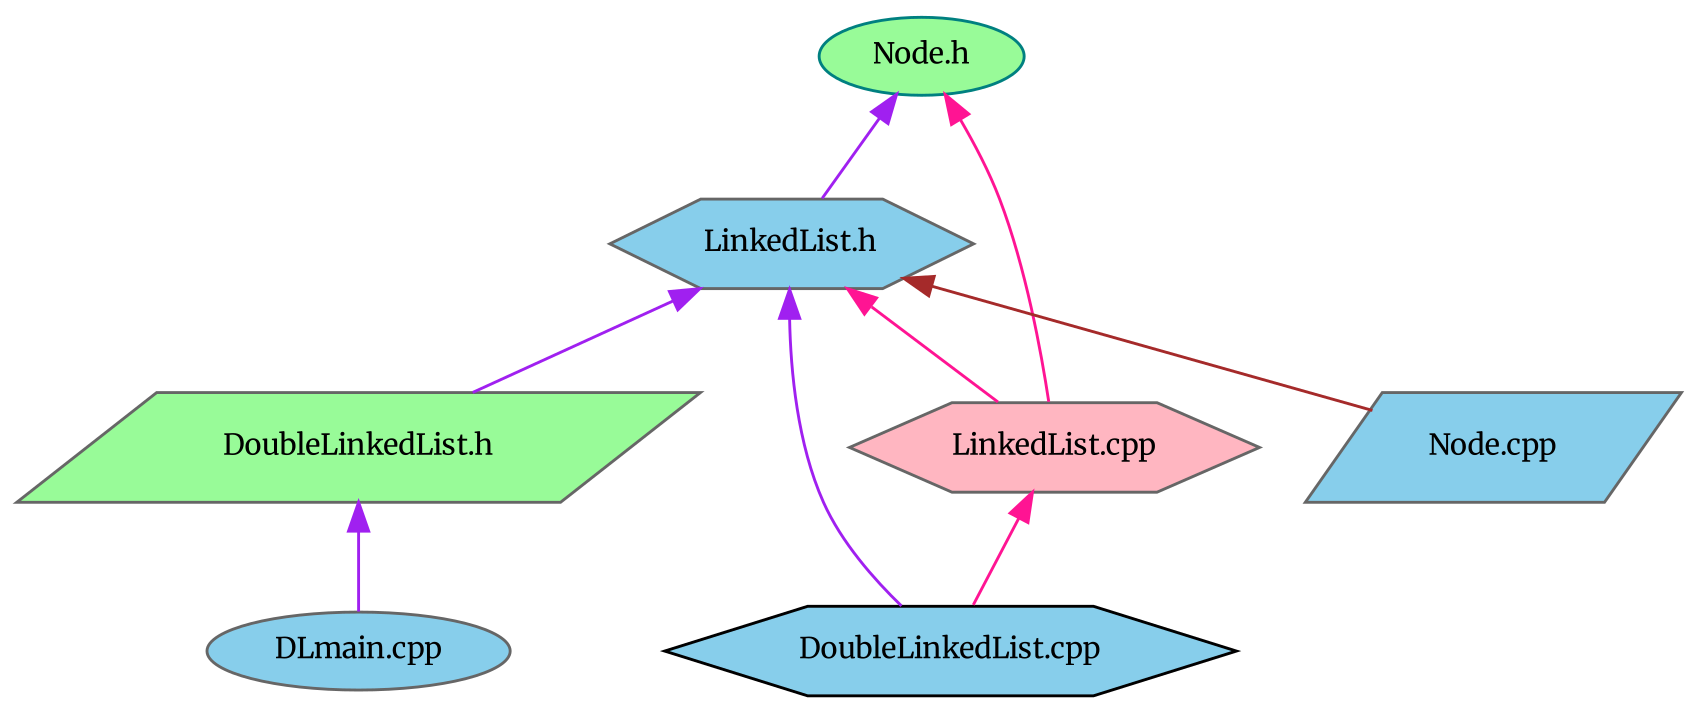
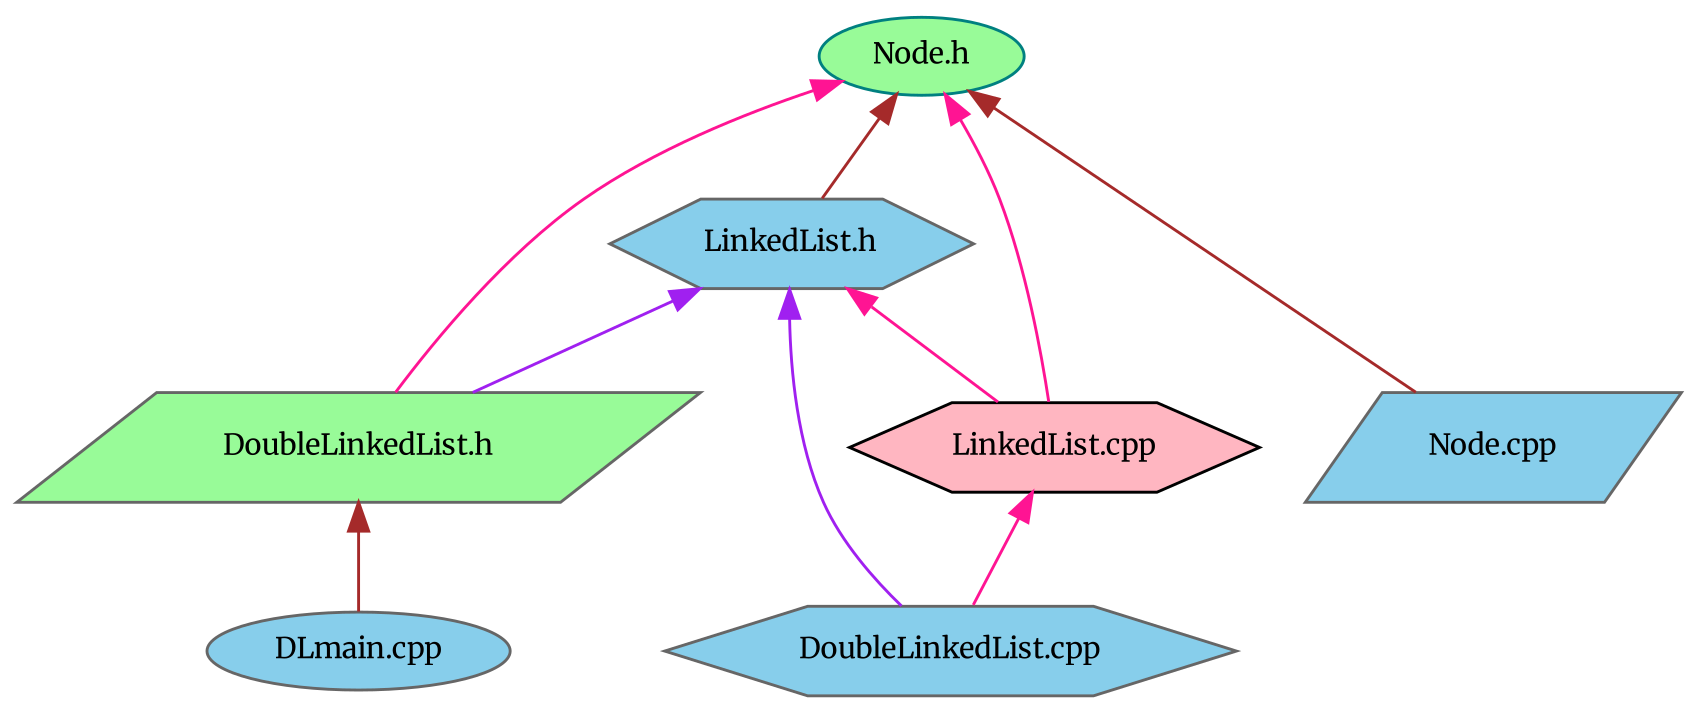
edge "LinkedList.h" -> "Node.h": color purple -> brown
edge "DoubleLinkedList.h" -> "Node.h": added
edge "Node.cpp" -> "LinkedList.h": now "Node.cpp" -> "Node.h"
node "LinkedList.cpp": color gray40 -> black
edge "DLmain.cpp" -> "DoubleLinkedList.h": color purple -> brown
node "DoubleLinkedList.cpp": color black -> gray40
